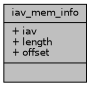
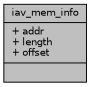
node "iav_mem_info": text "+ iav" -> "+ addr"
